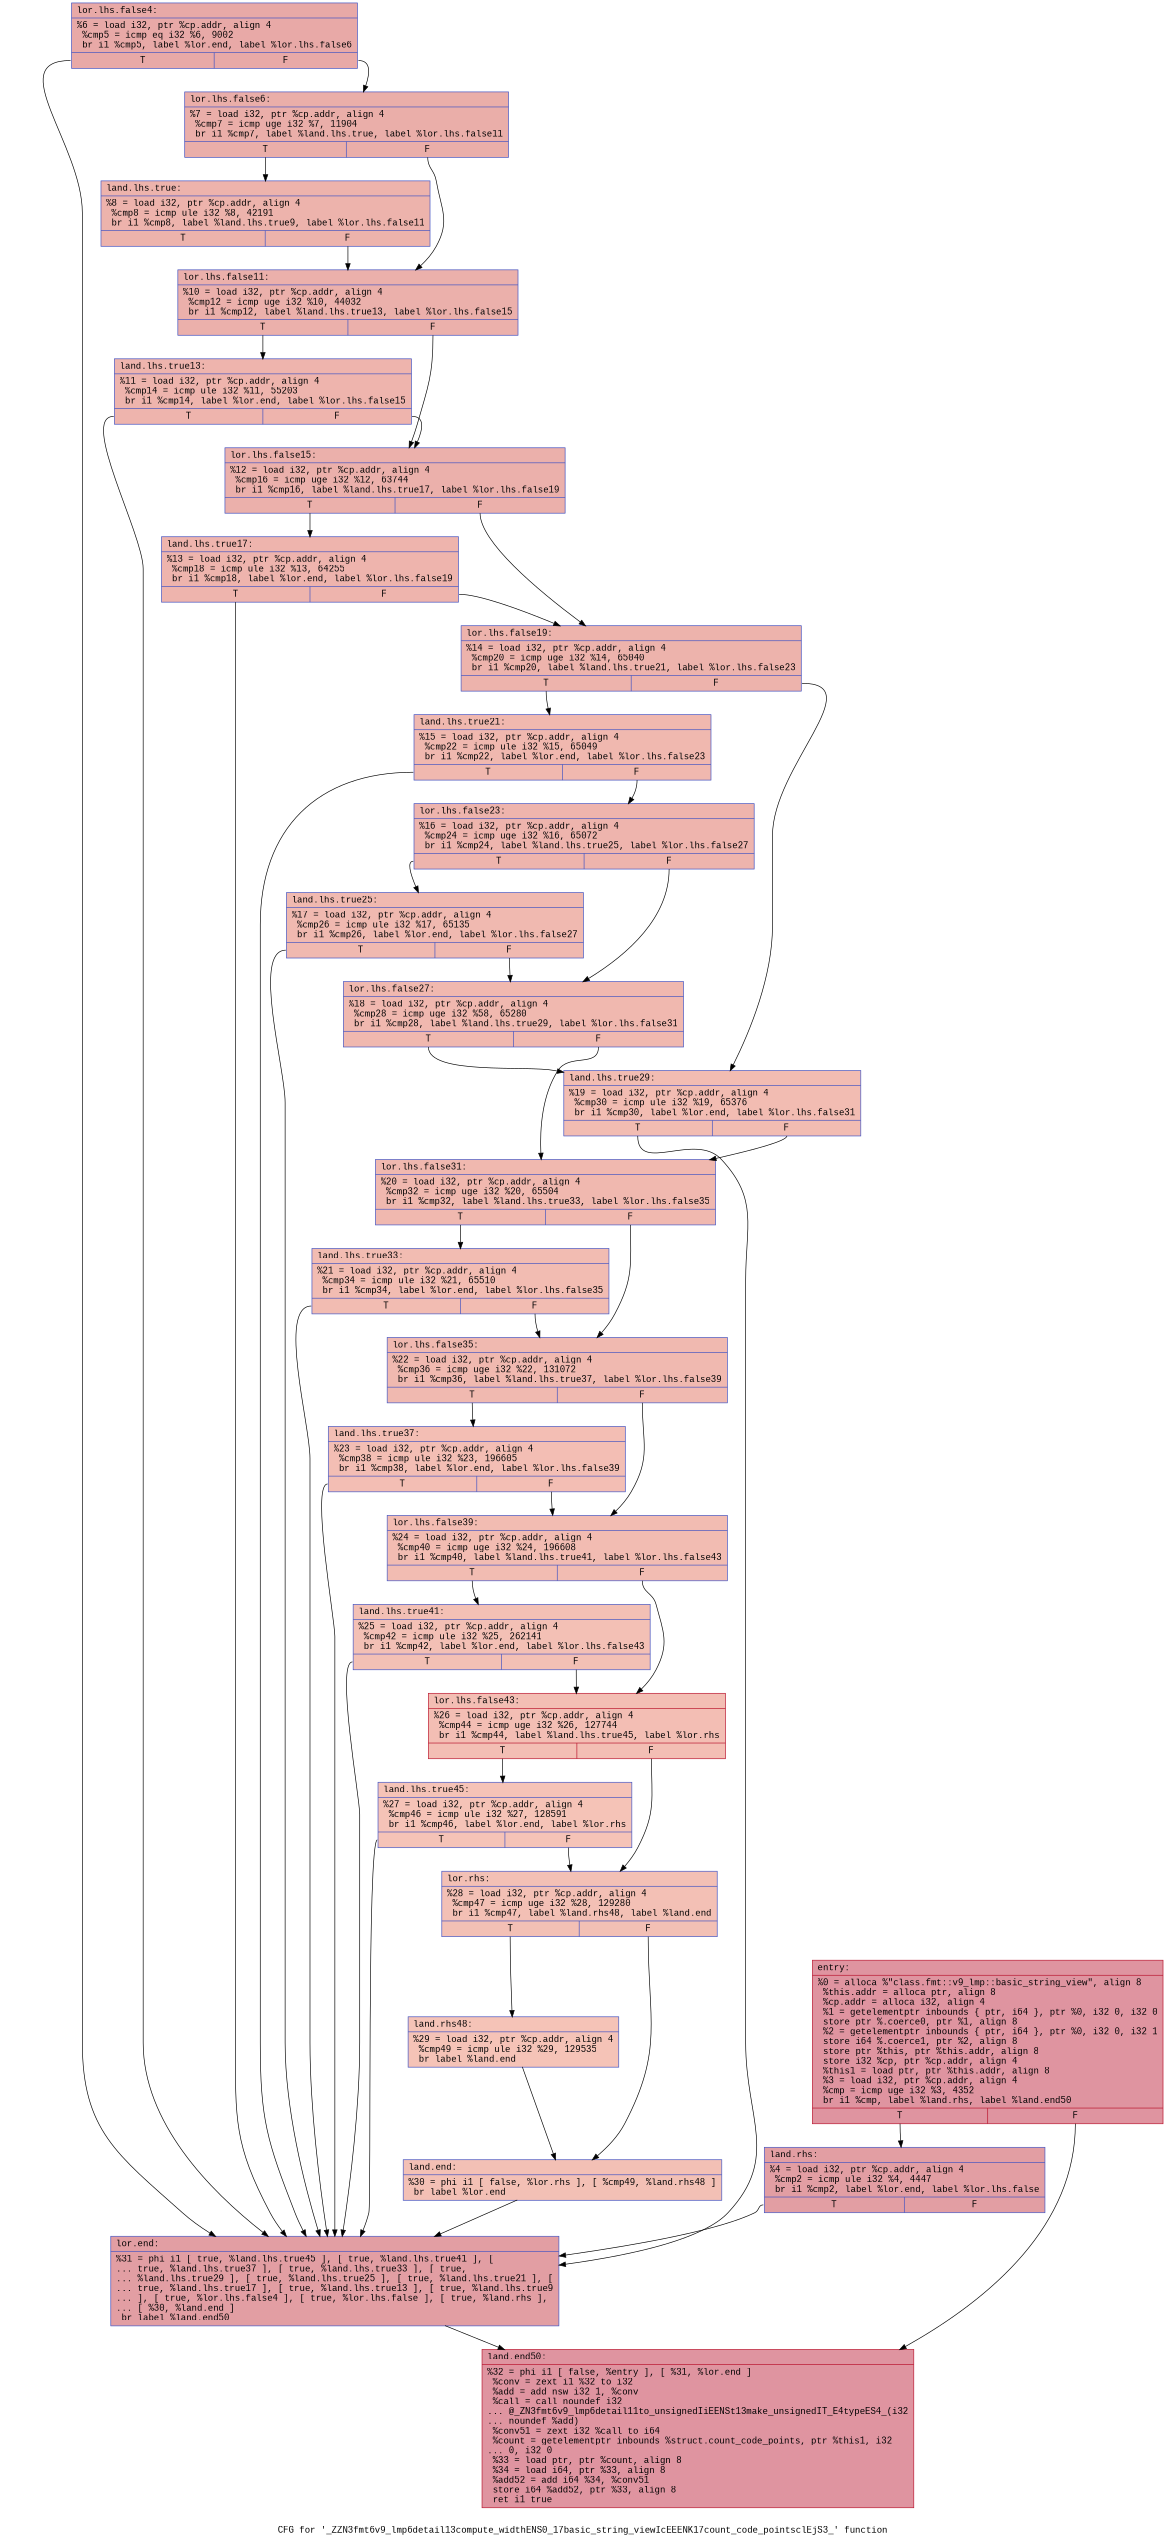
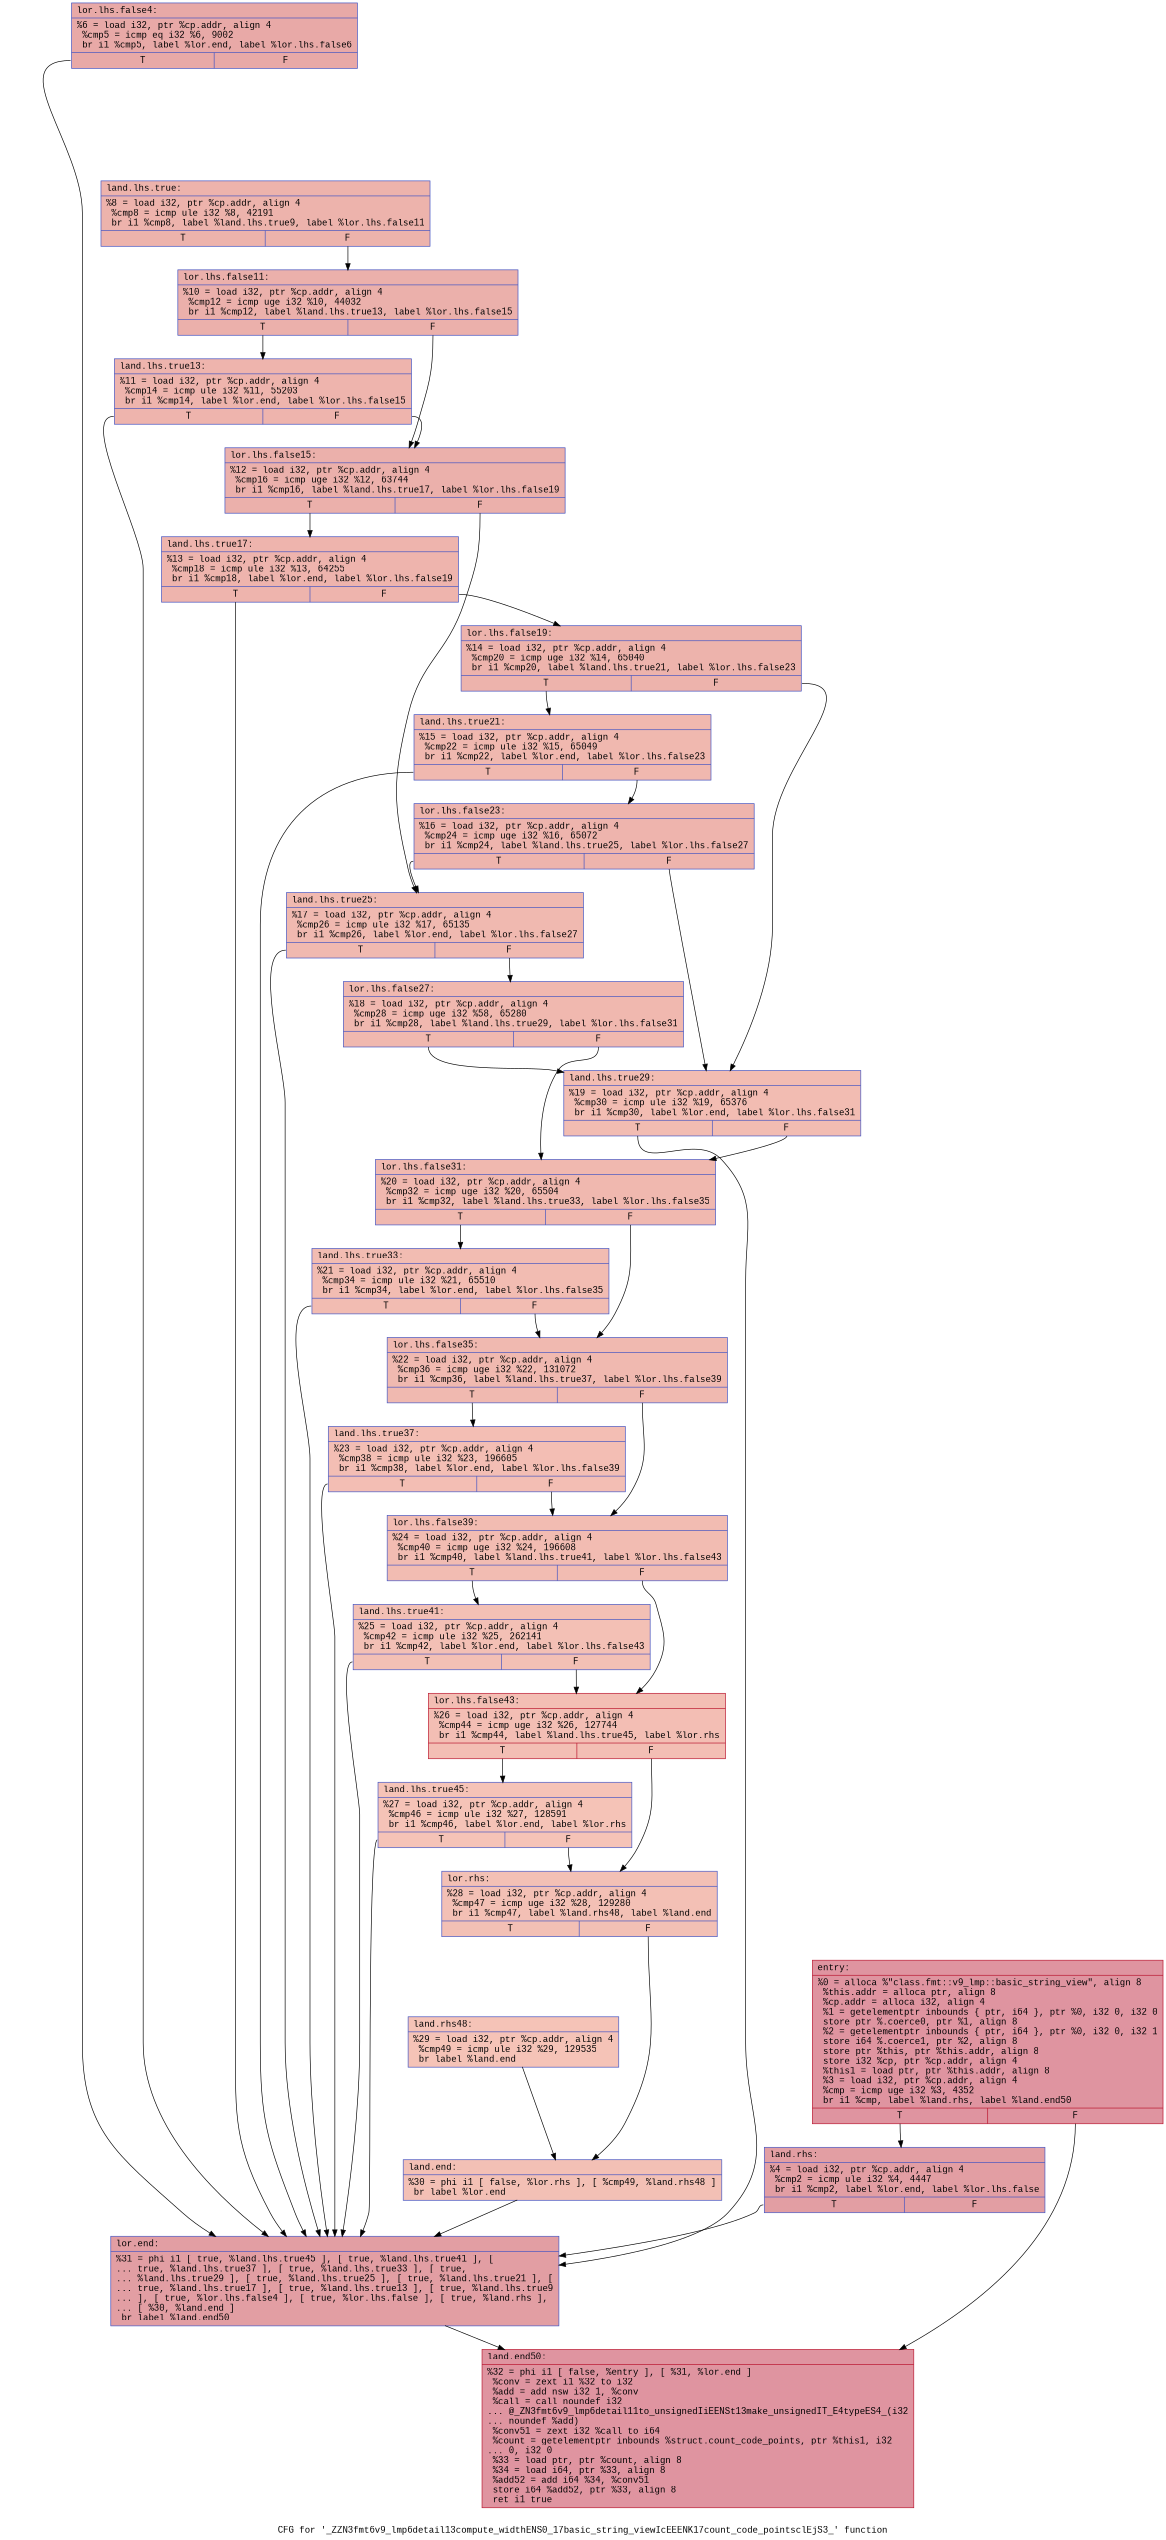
node "lor.lhs.false6:": removed
edge "lor.lhs.false15:" -> "lor.lhs.false19:": now "lor.lhs.false15:" -> "land.lhs.true25:"
edge "lor.lhs.false23:" -> "lor.lhs.false27:": now "lor.lhs.false23:" -> "land.lhs.true29:"
edge "lor.rhs:" -> "land.rhs48:": removed
